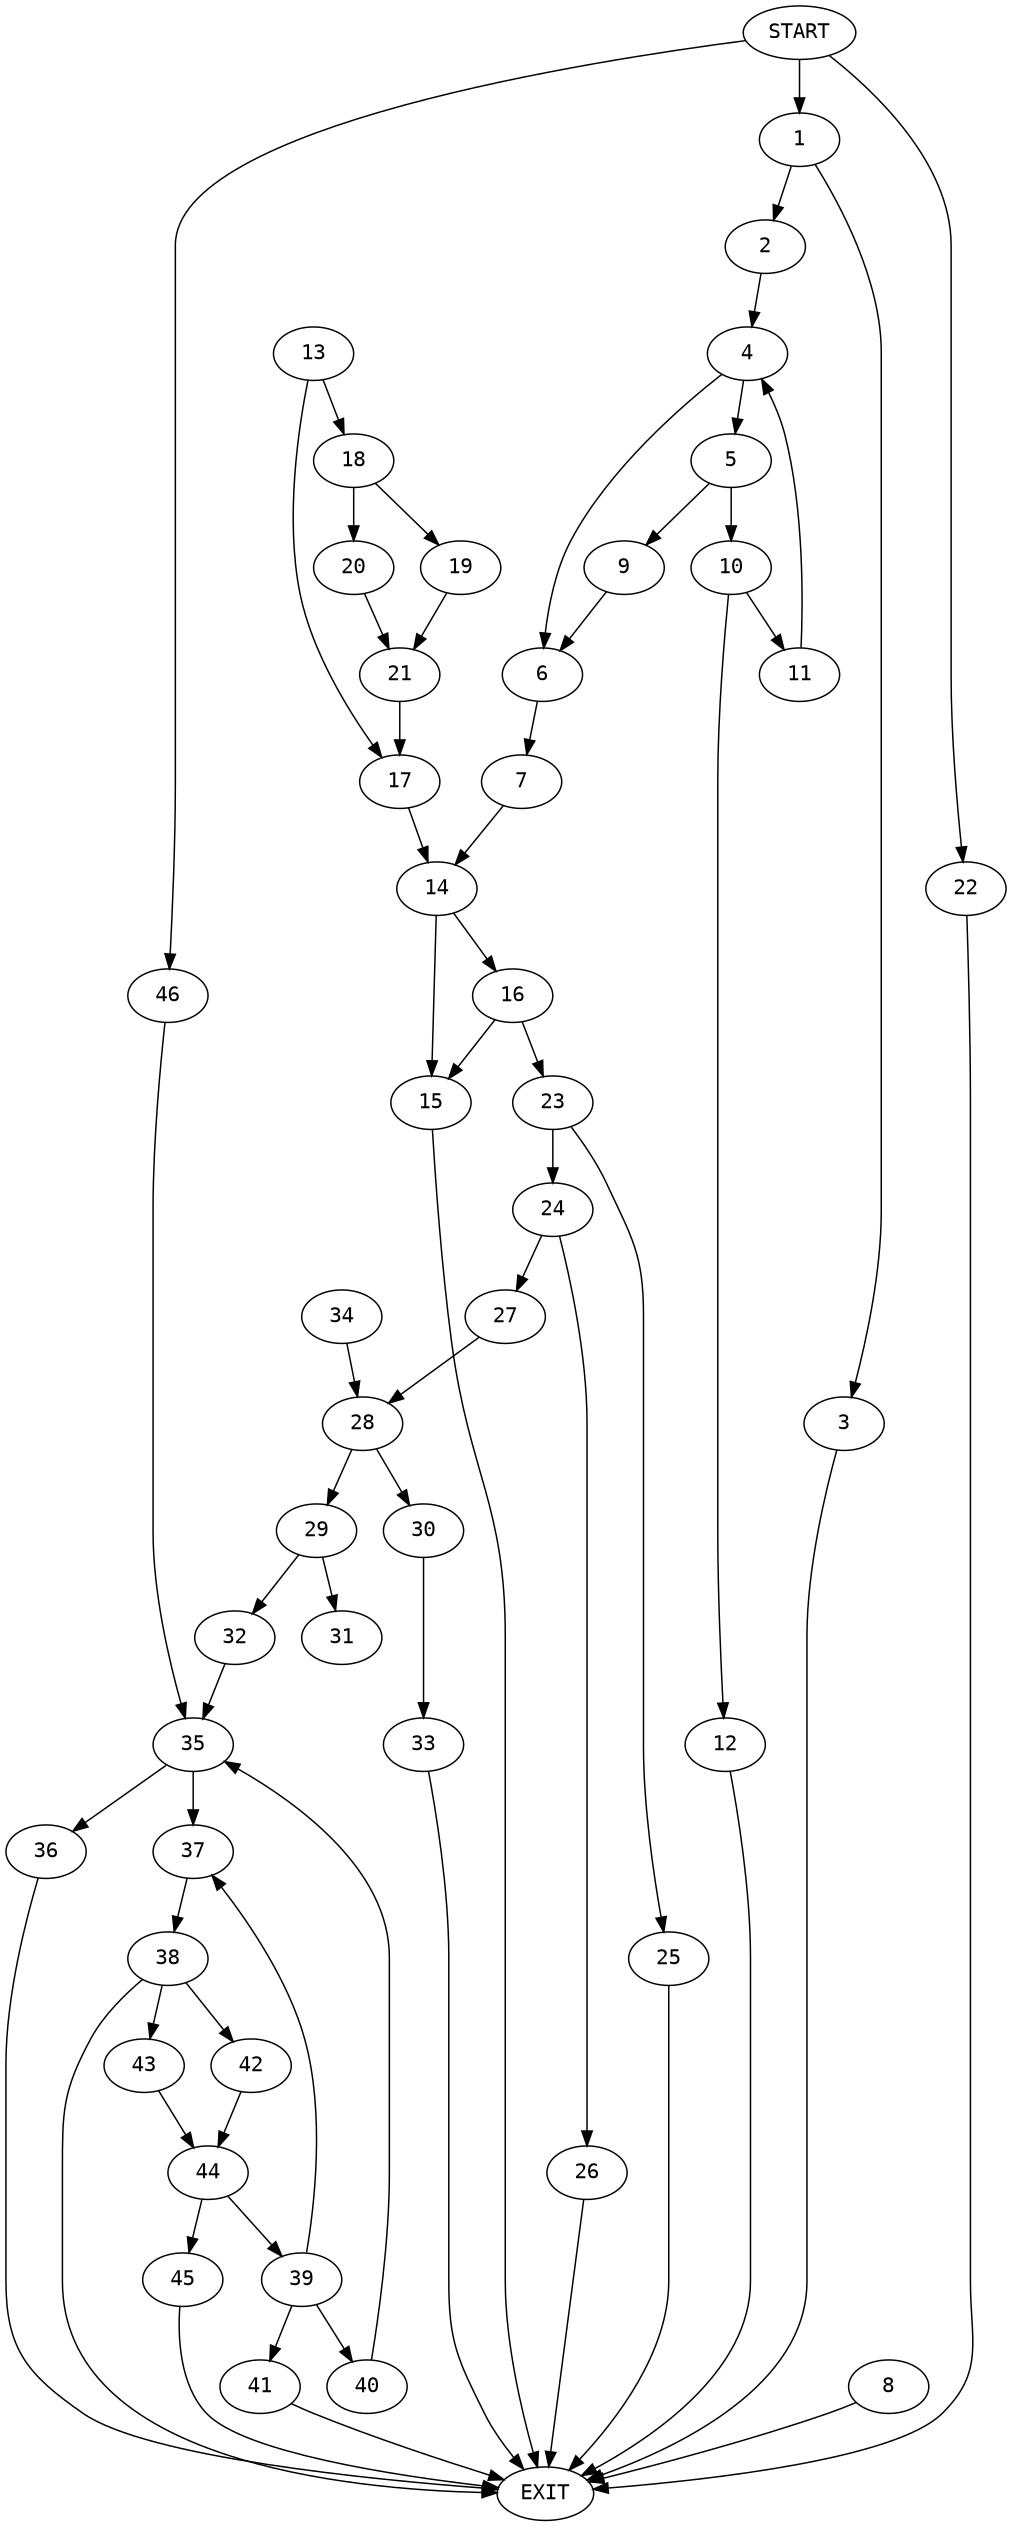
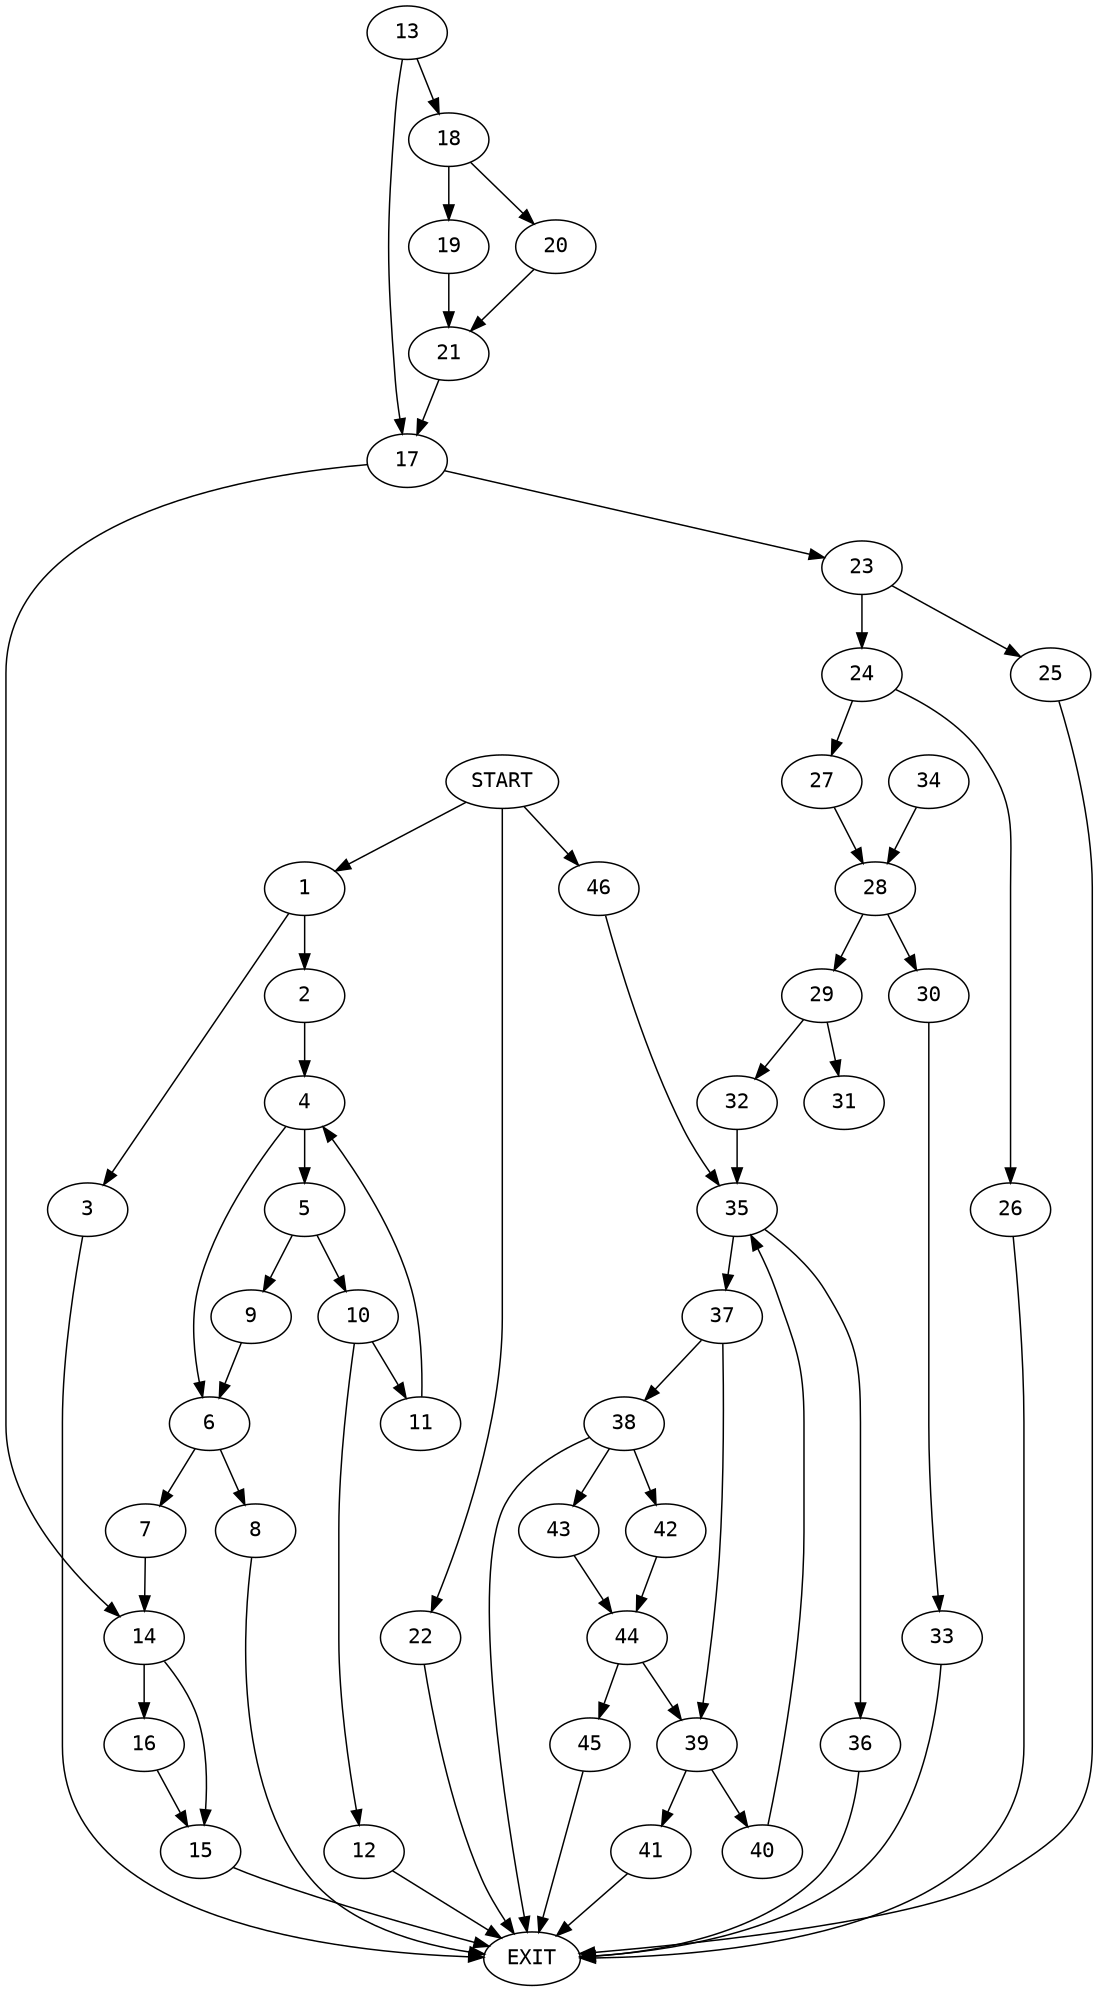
edge "16" -> "23": now "17" -> "23"
edge "6" -> "8": added
edge "39" -> "37": reversed
